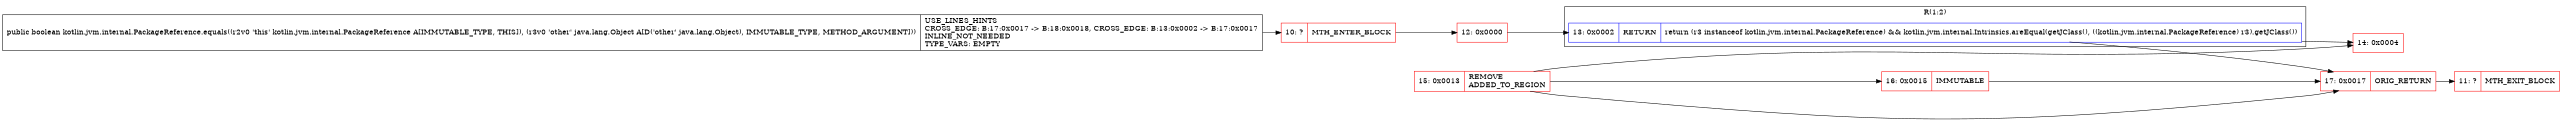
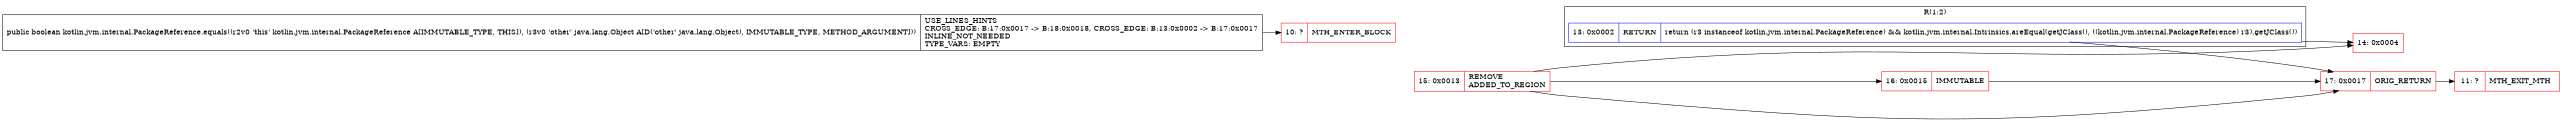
node "12: 0x0000": removed
node "11: ?": text "MTH_EXIT_BLOCK" -> "MTH_EXIT_MTH"
